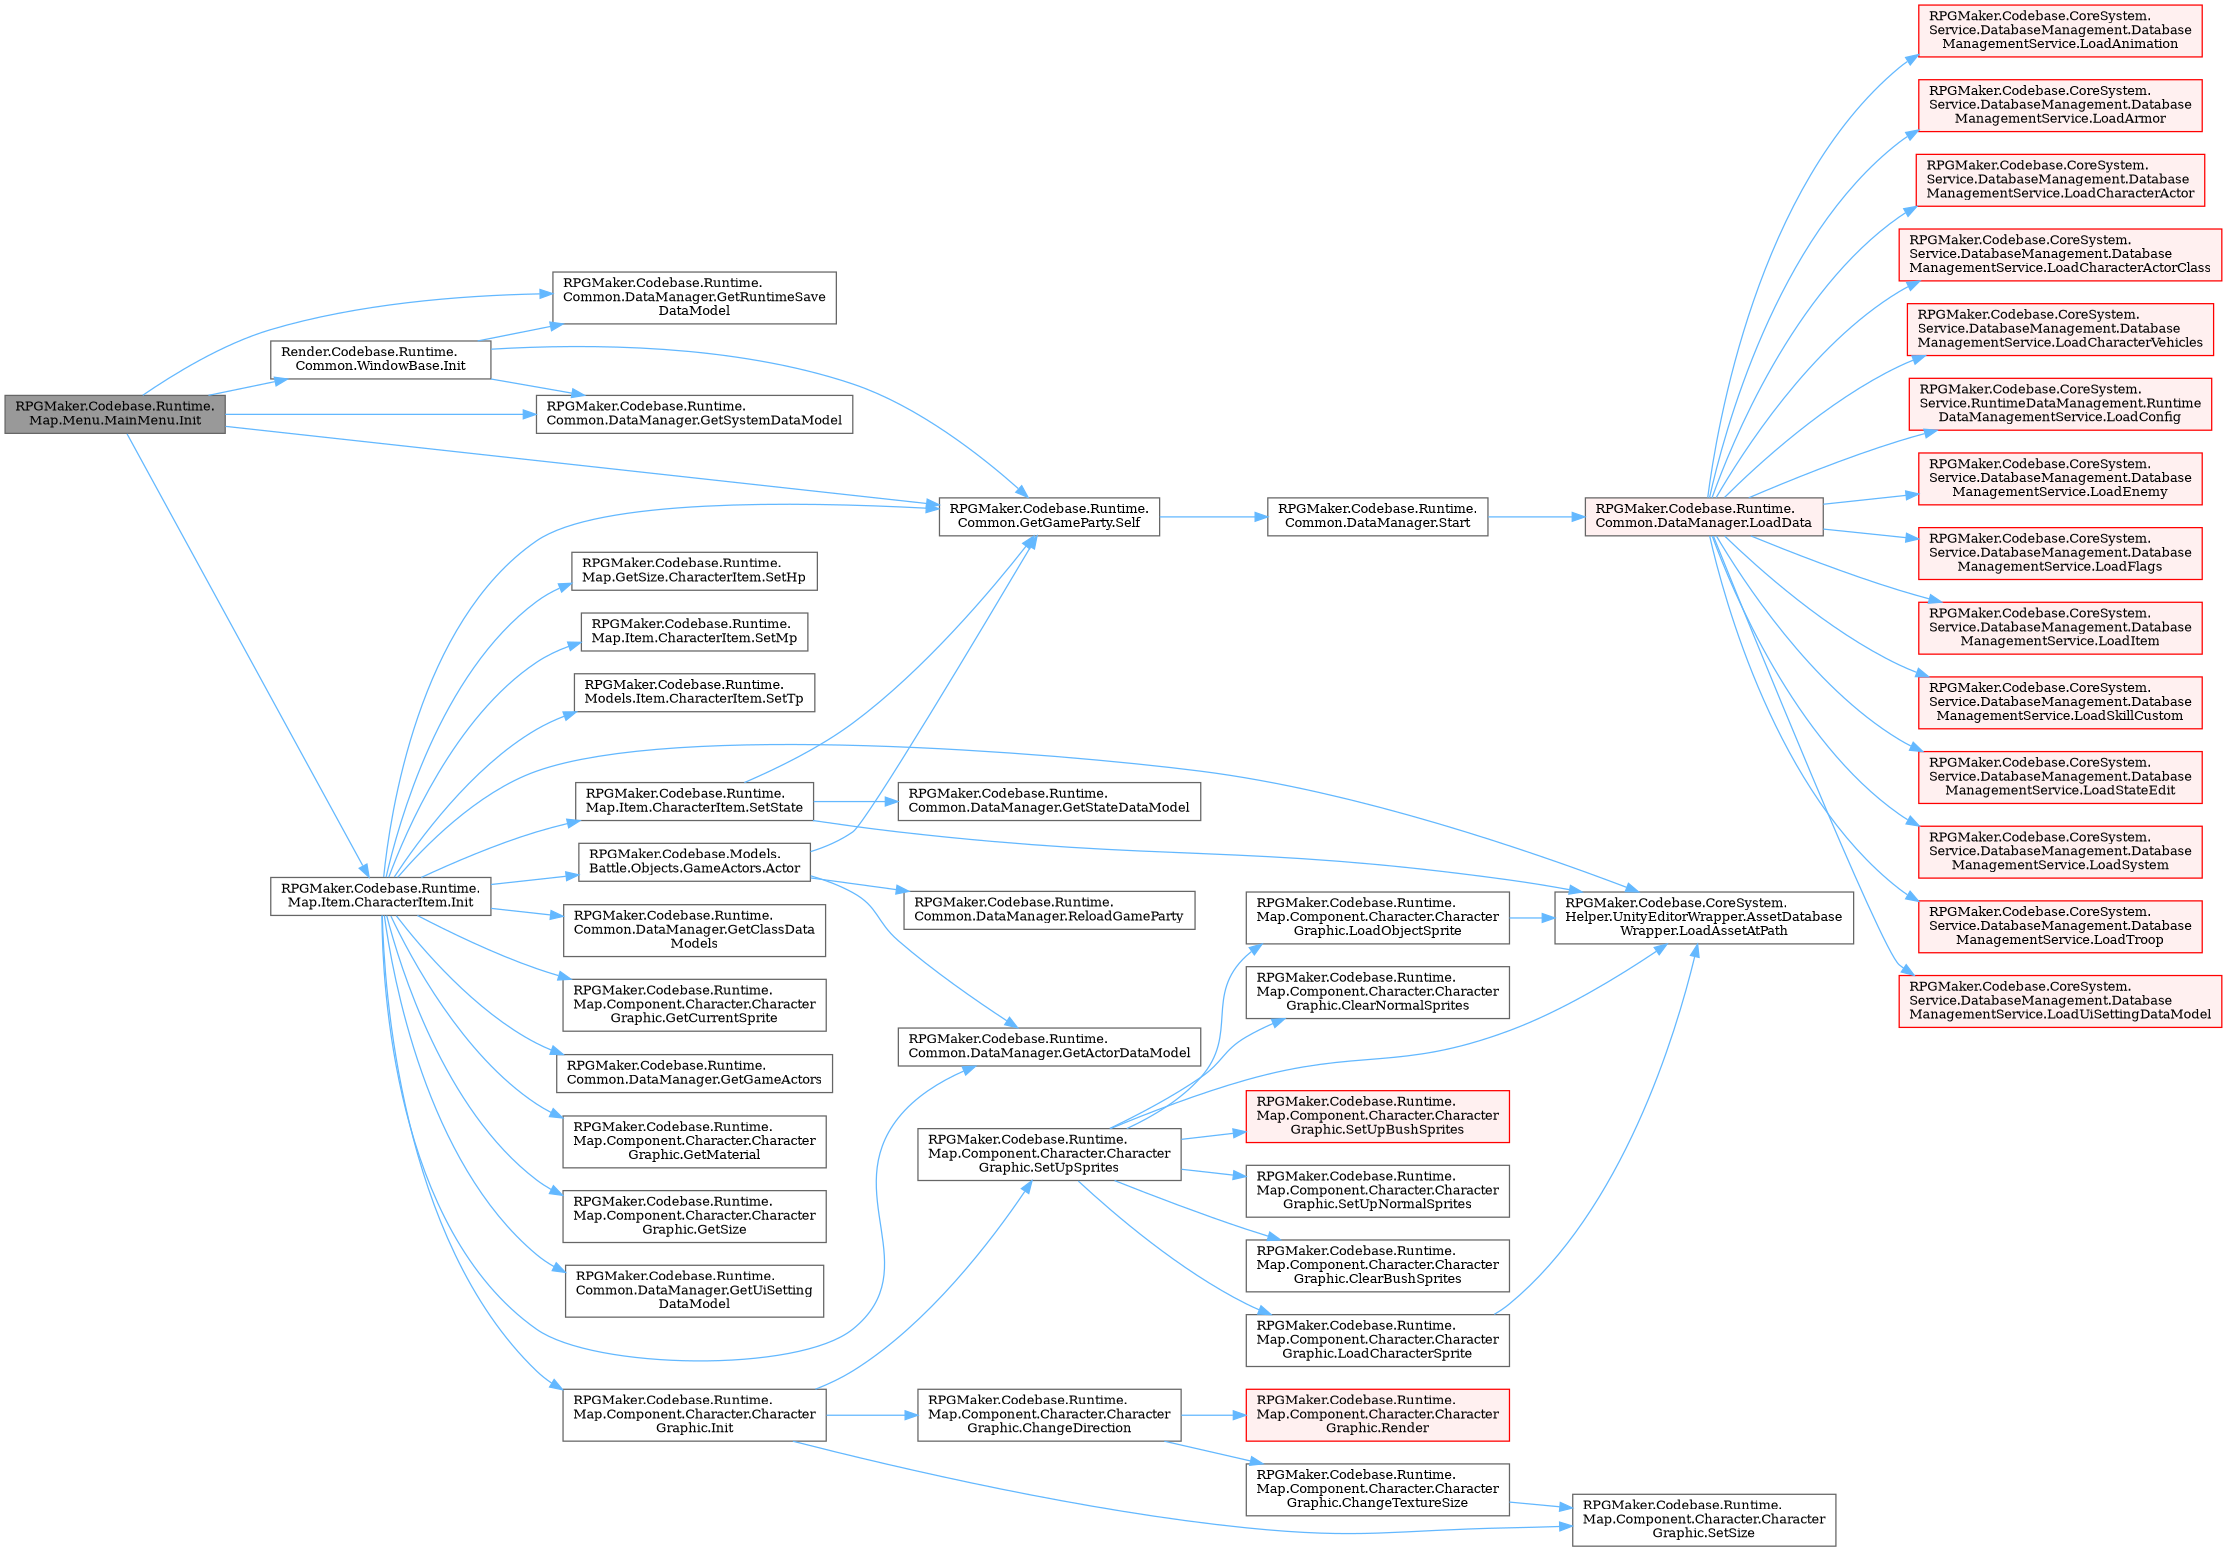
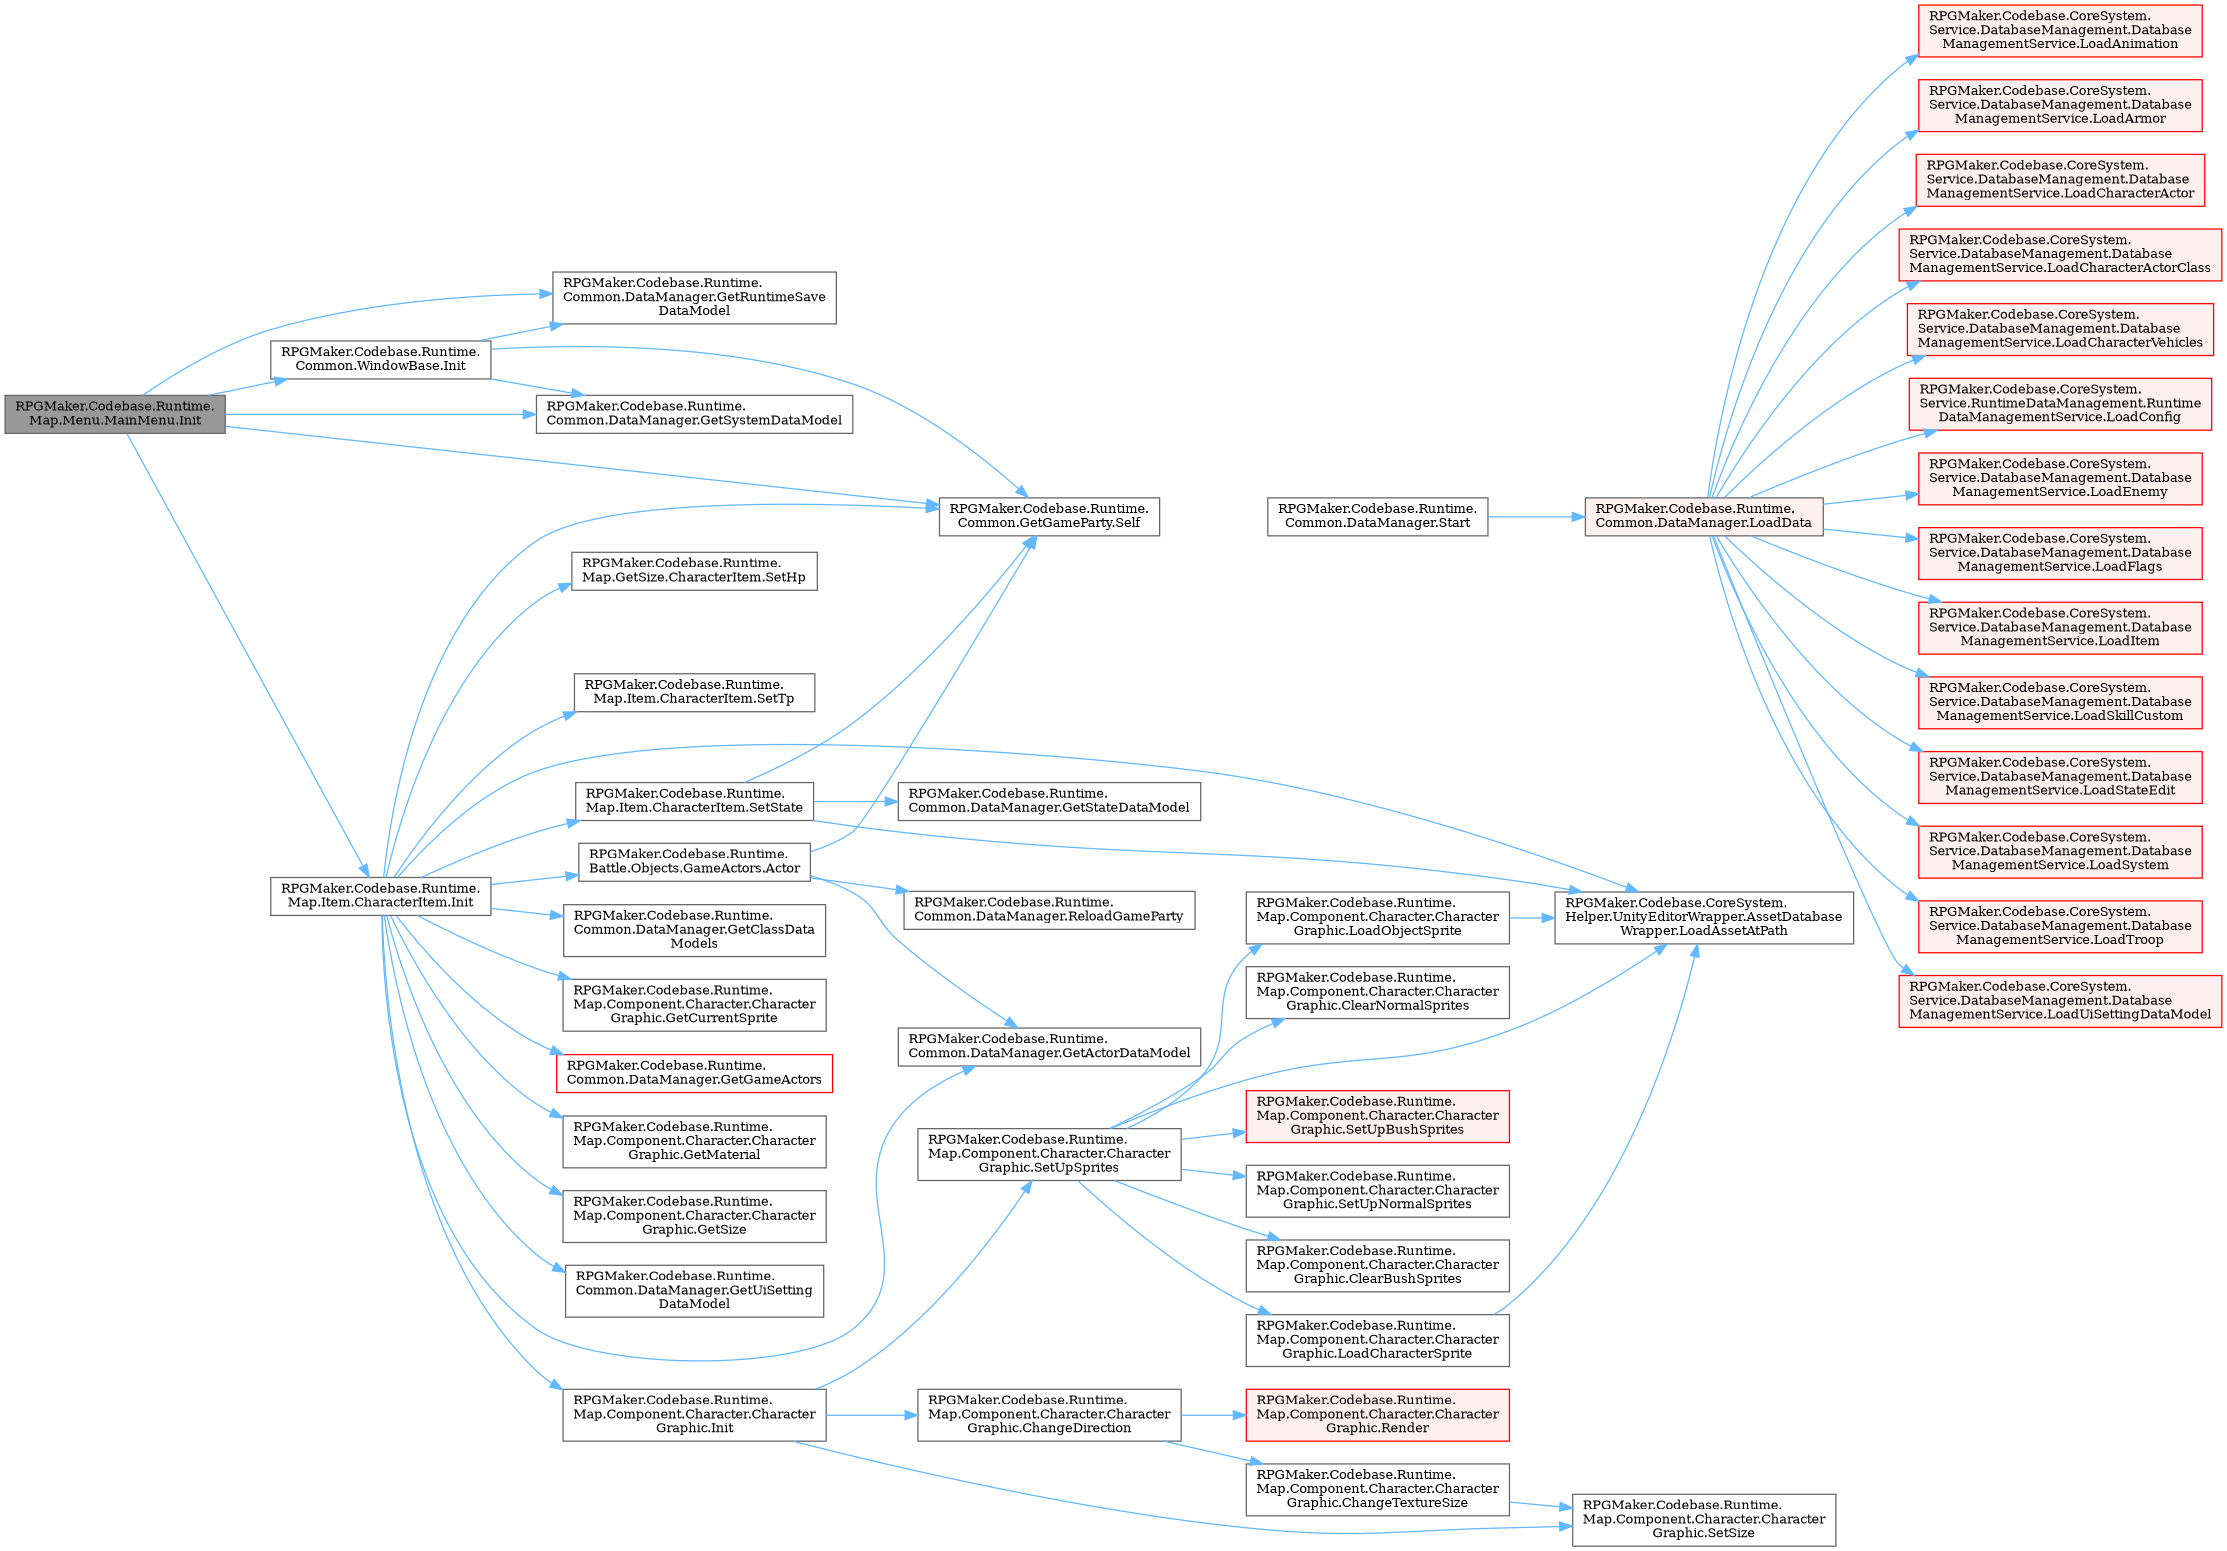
node "Render.Codebase.Runtime. Common.WindowBase.Init": label "Render.Codebase.Runtime. Common.WindowBase.Init" -> "RPGMaker.Codebase.Runtime. Common.WindowBase.Init"
edge "RPGMaker.Codebase.Runtime. Common.GetGameParty.Self" -> "RPGMaker.Codebase.Runtime. Common.DataManager.Start": removed
node "RPGMaker.Codebase.Runtime. Map.Item.CharacterItem.SetMp": removed
node "RPGMaker.Codebase.Runtime. Models.Item.CharacterItem.SetTp": label "RPGMaker.Codebase.Runtime. Models.Item.CharacterItem.SetTp" -> "RPGMaker.Codebase.Runtime. Map.Item.CharacterItem.SetTp"
node "RPGMaker.Codebase.Models. Battle.Objects.GameActors.Actor": label "RPGMaker.Codebase.Models. Battle.Objects.GameActors.Actor" -> "RPGMaker.Codebase.Runtime. Battle.Objects.GameActors.Actor"
node "RPGMaker.Codebase.Runtime. Common.DataManager.GetGameActors": color grey40 -> red
